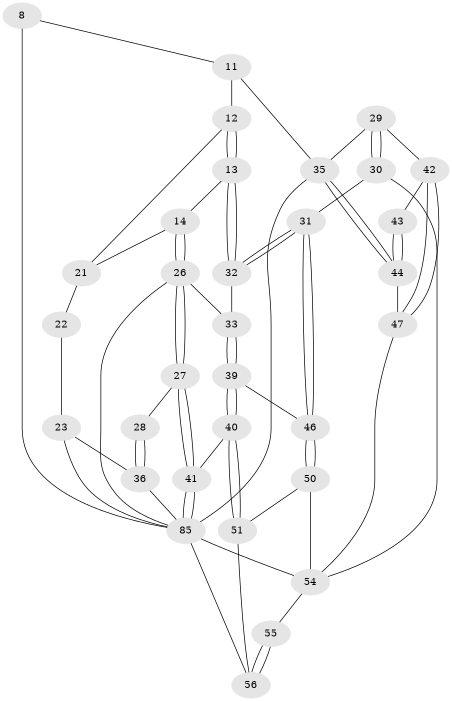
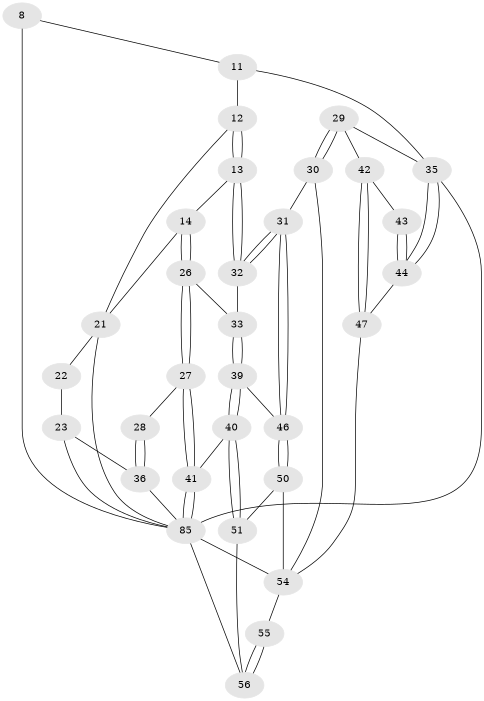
edge "26" -- "85": now "21" -- "85"
